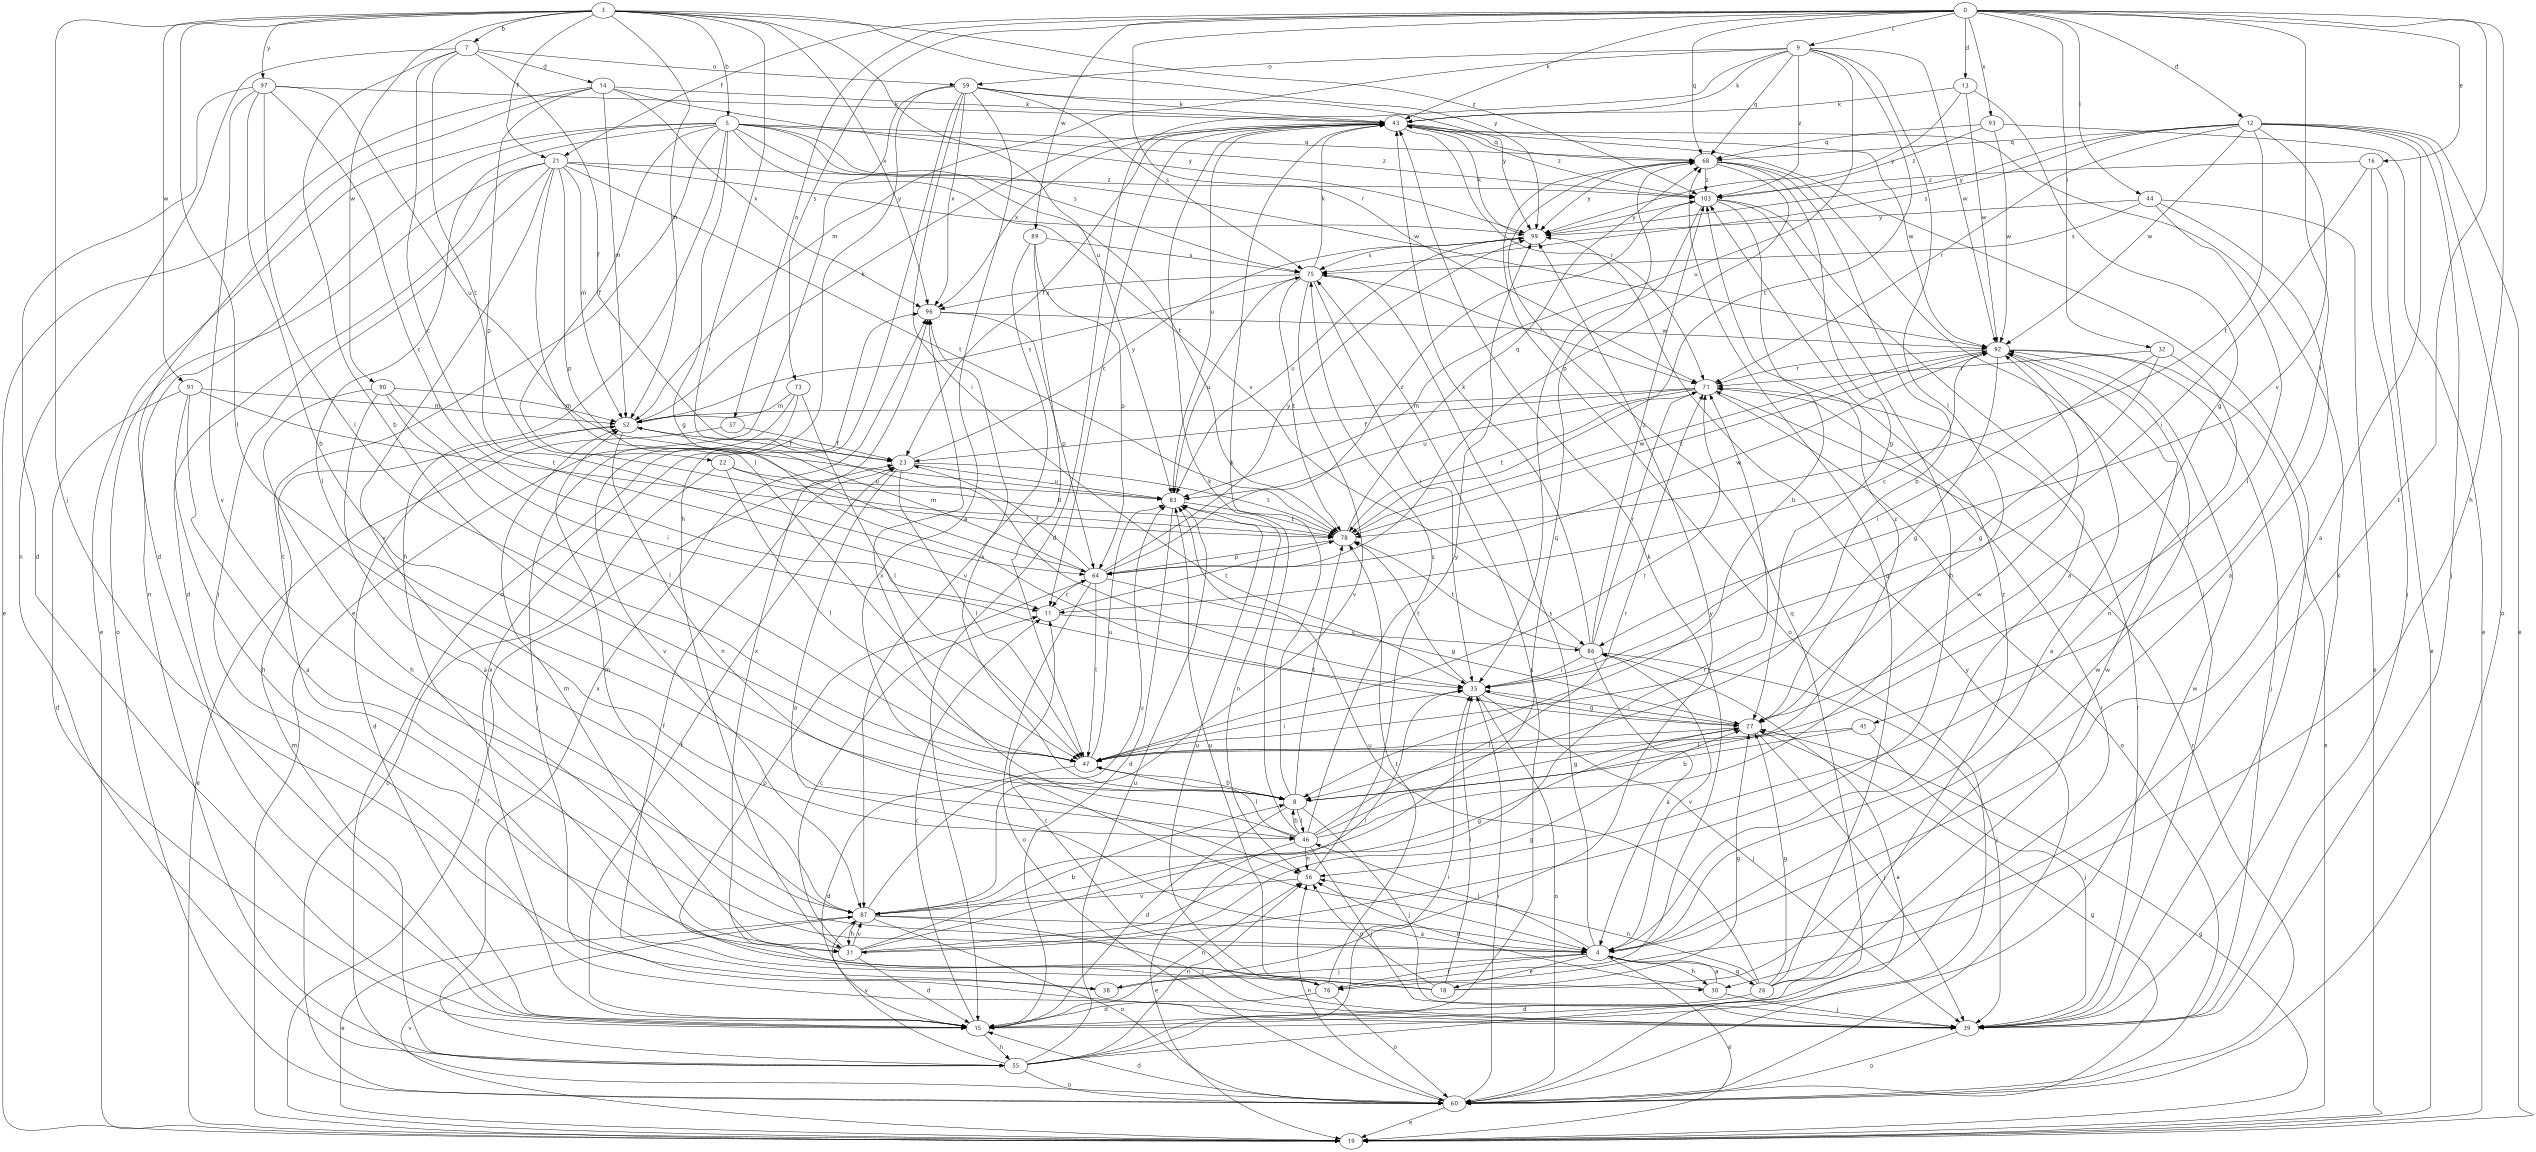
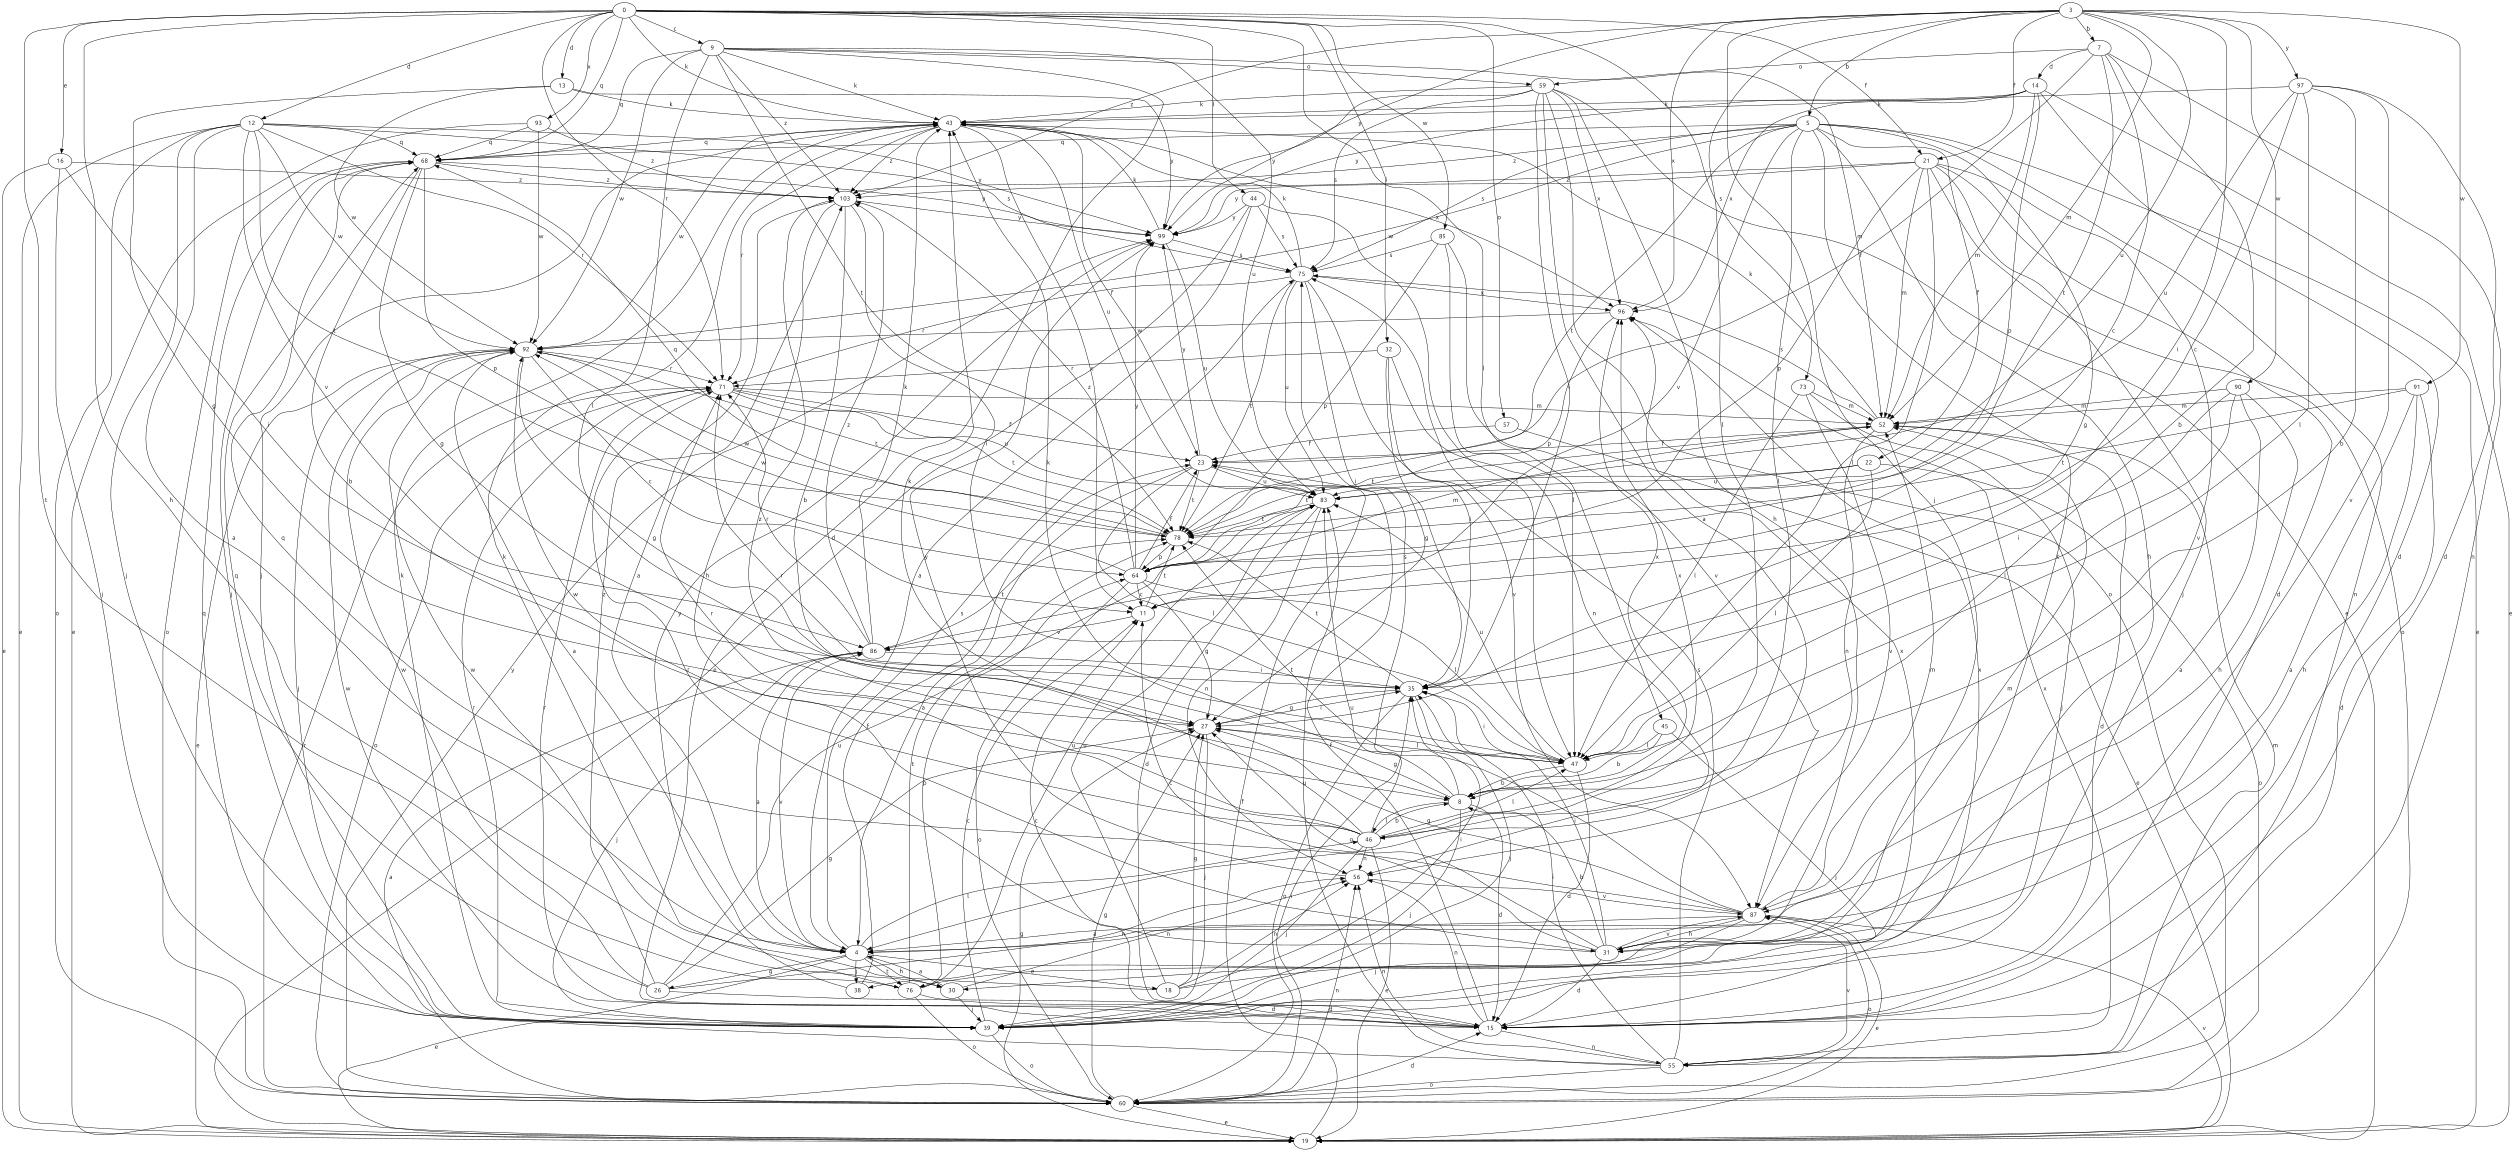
edge "21" -> "78": now "52" -> "78"
